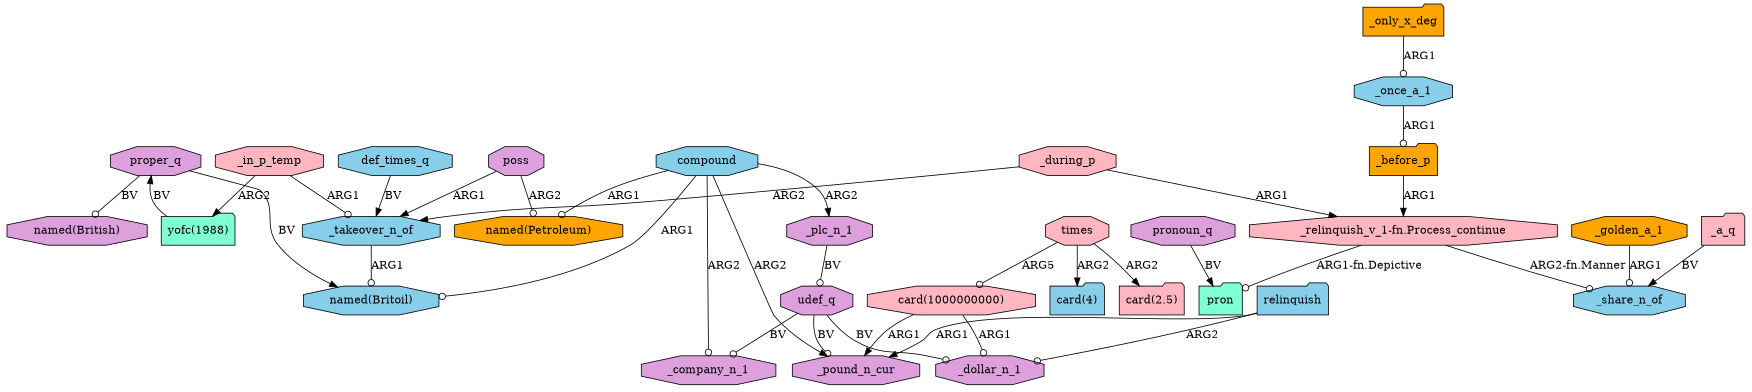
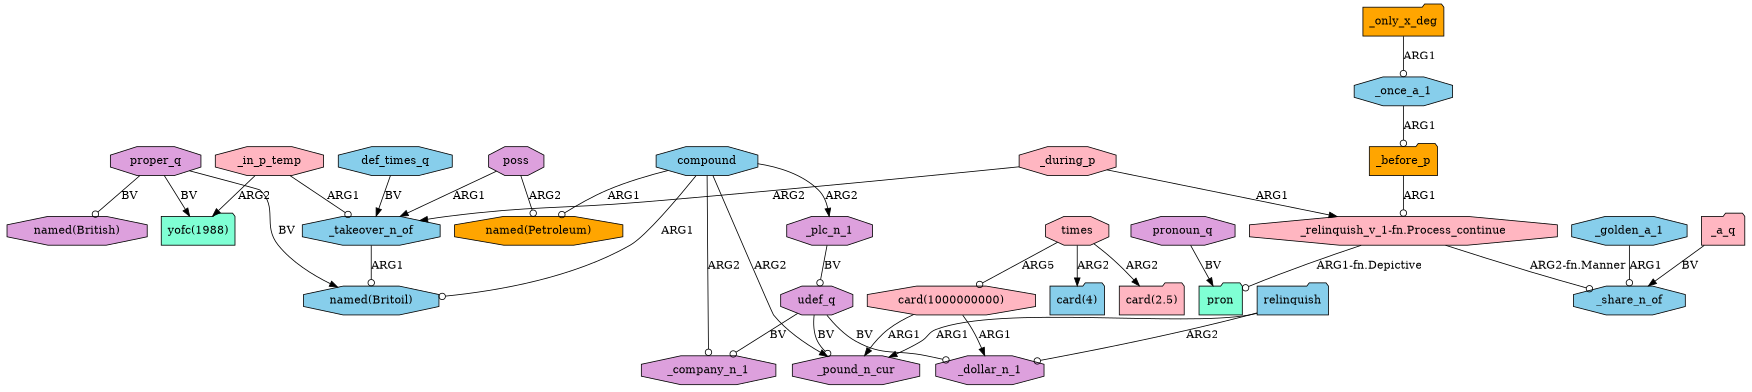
edge "_before_p" -> "_relinquish_v_1-fn.Process_continue": arrowhead normal -> odot
edge "yofc(1988)" -> "proper_q": reversed
node "_golden_a_1": fillcolor orange -> skyblue
edge "card(1000000000)" -> "_dollar_n_1": arrowhead odot -> normal
